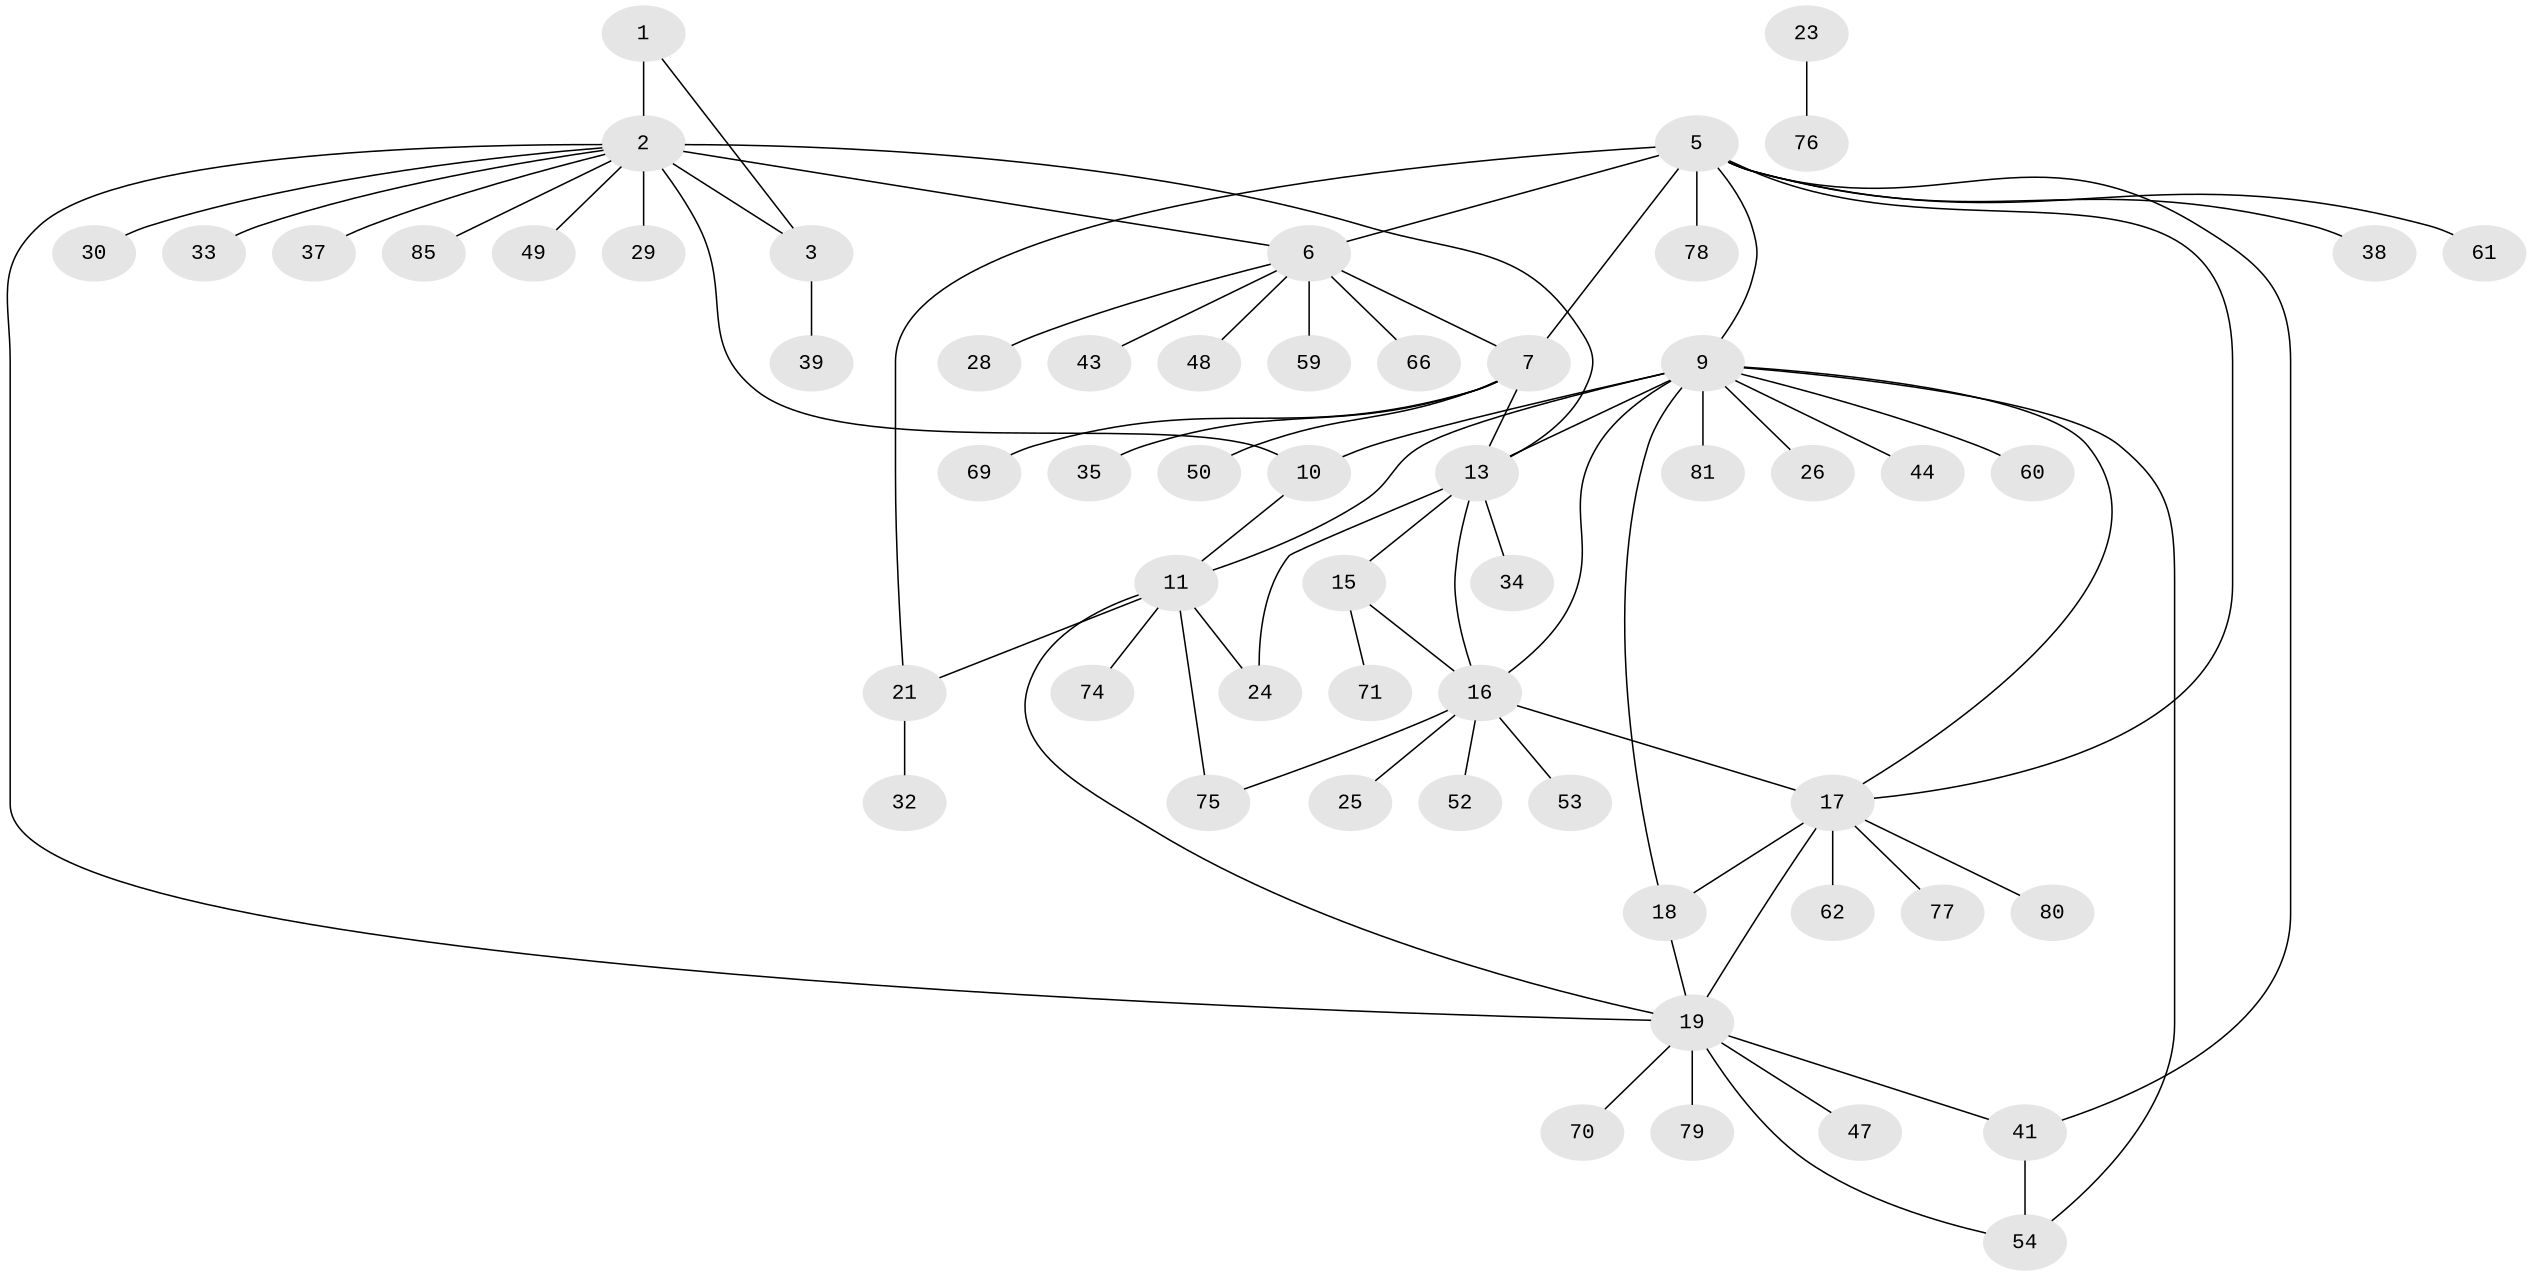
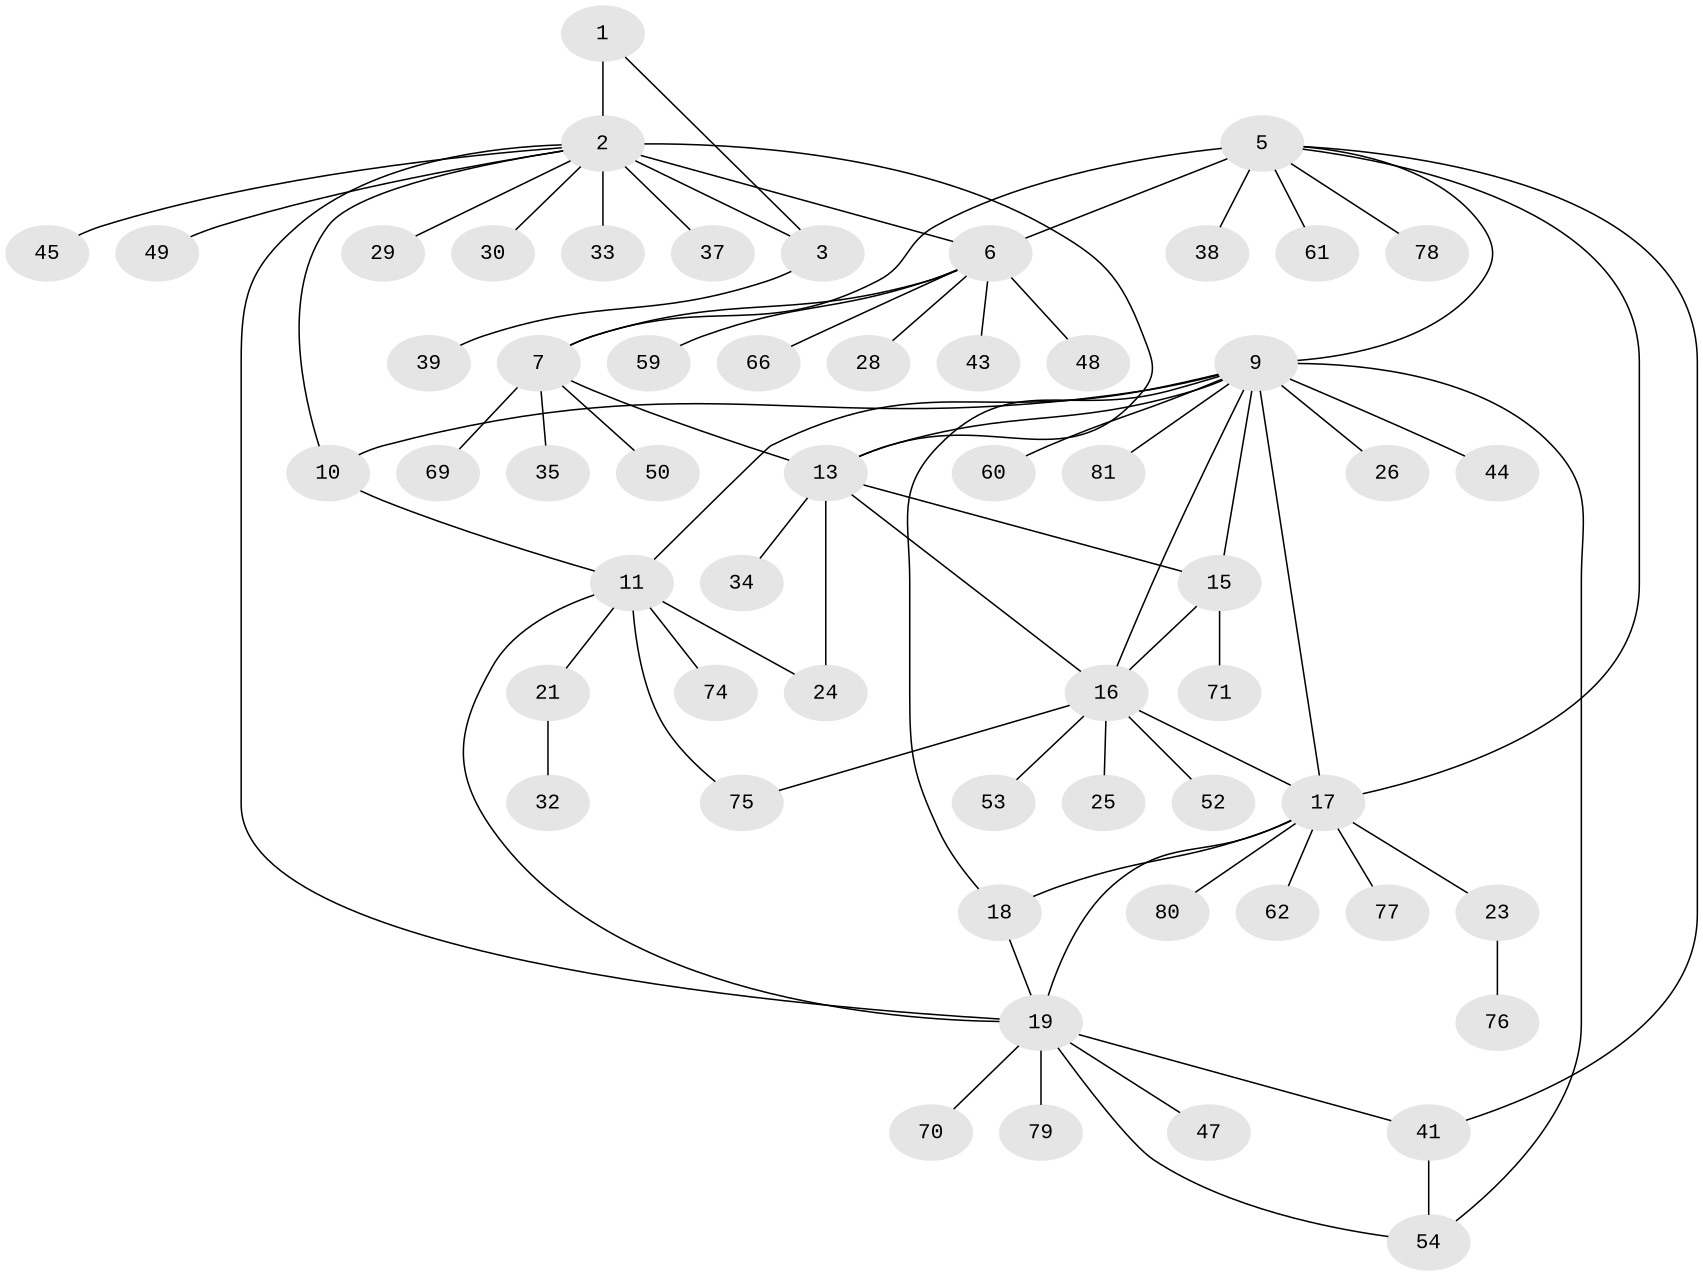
edge "5" -- "21": removed
node "85": label "85" -> "45"
edge "9" -- "15": added
edge "17" -- "23": added
